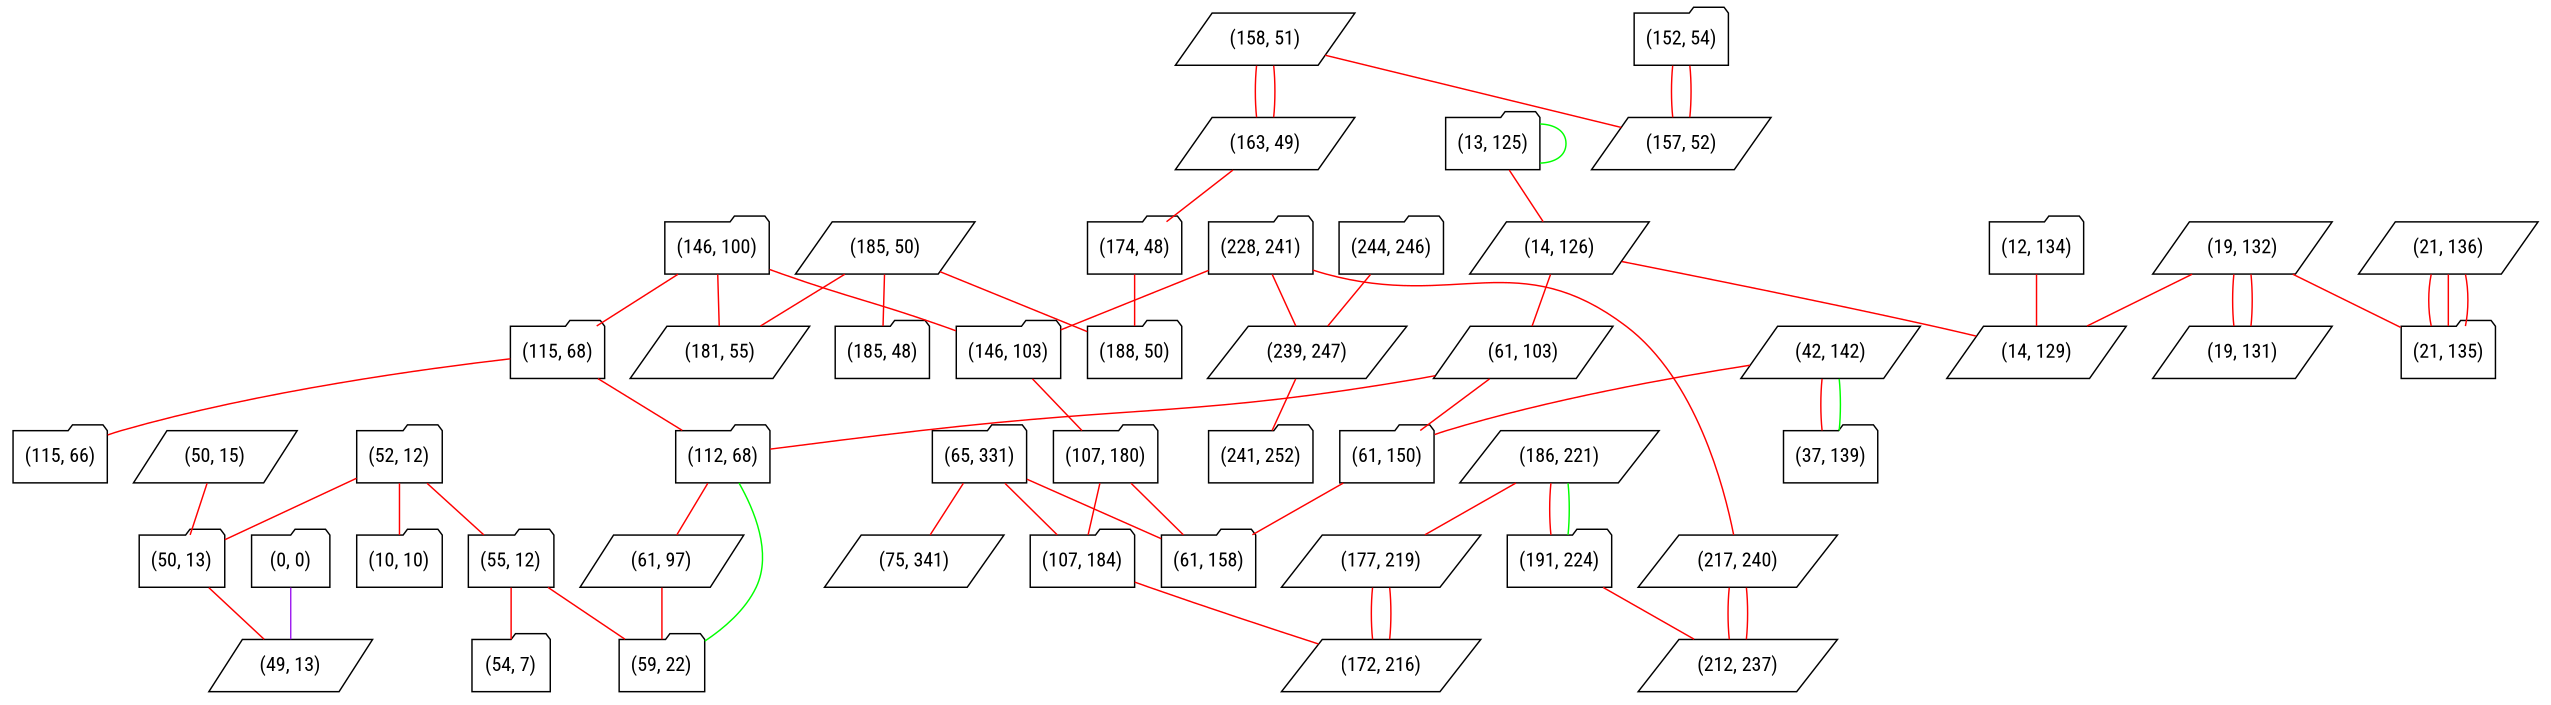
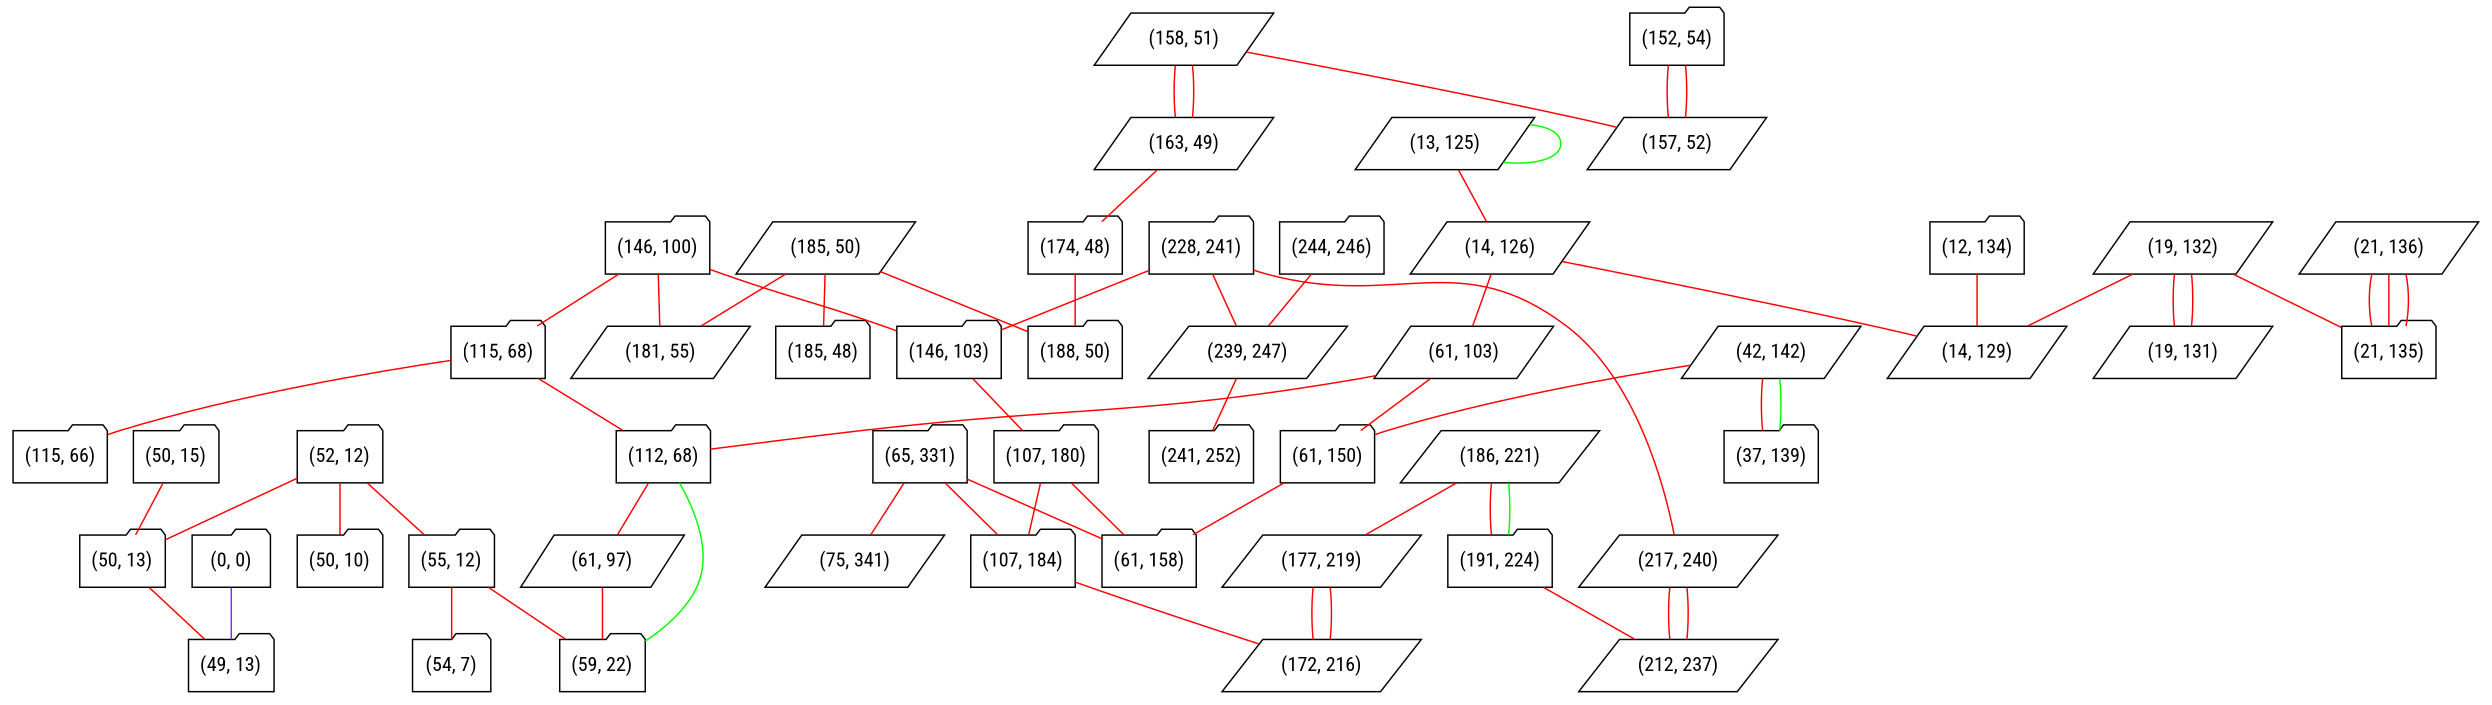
node "(13, 125)": shape folder -> parallelogram
node "(50, 15)": shape parallelogram -> folder
node "(10, 10)": label "(10, 10)" -> "(50, 10)"
node "(49, 13)": shape parallelogram -> folder
